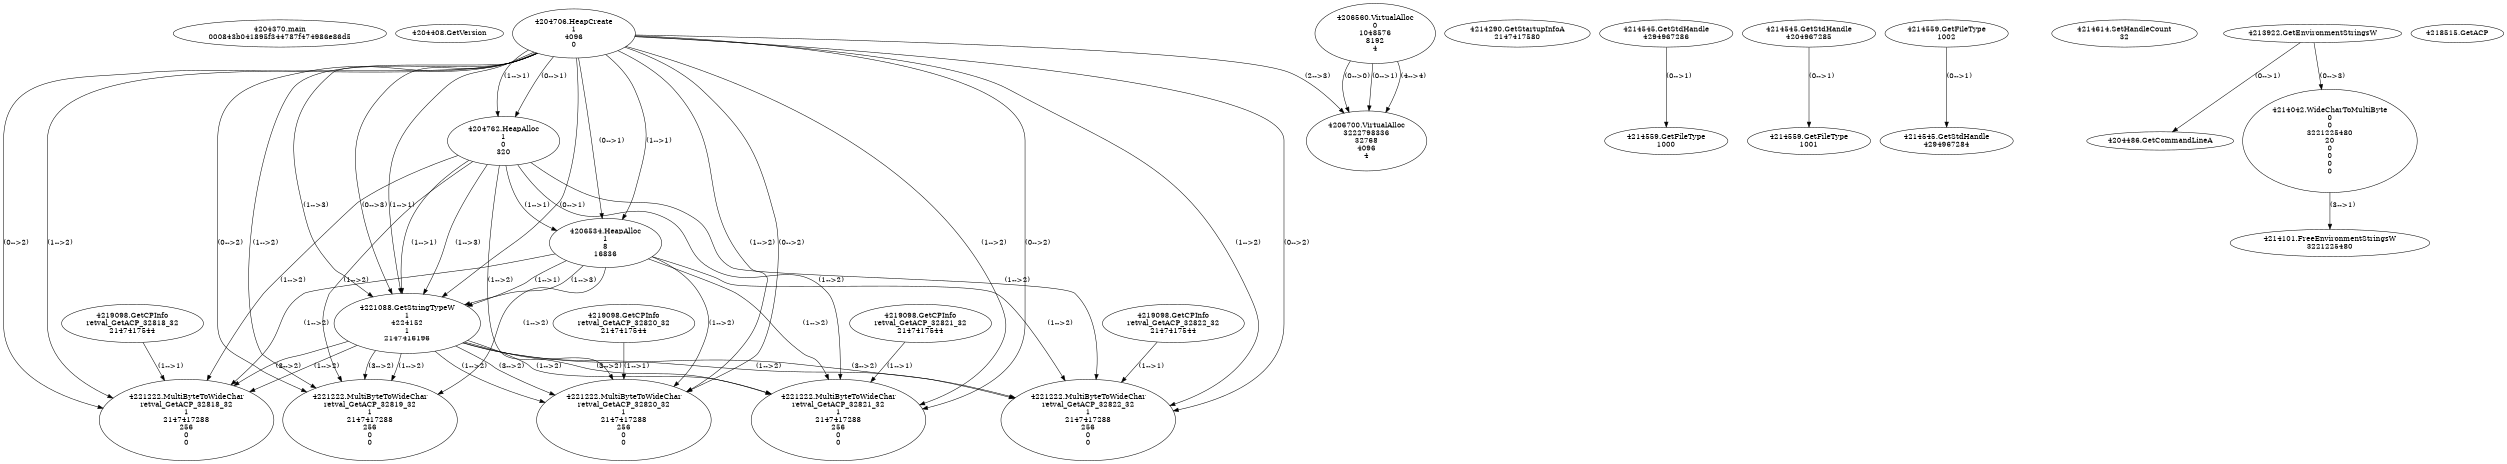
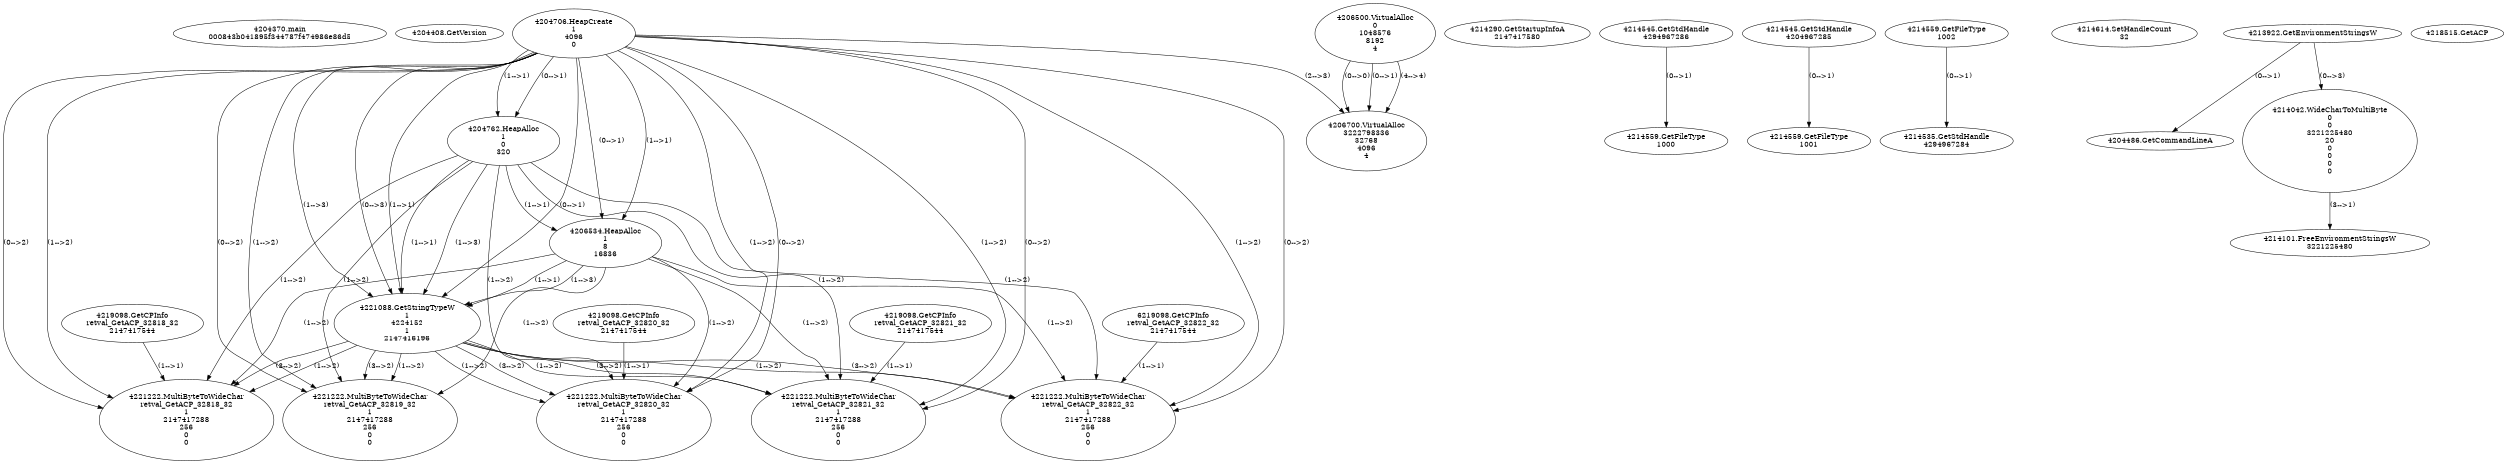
node "4206560.VirtualAlloc 0 1048576 8192 4": label "4206560.VirtualAlloc 0 1048576 8192 4" -> "4206500.VirtualAlloc 0 1048576 8192 4"
node "4214545.GetStdHandle 4294967284": label "4214545.GetStdHandle 4294967284" -> "4214535.GetStdHandle 4294967284"
node "4219098.GetCPInfo retval_GetACP_32822_32 2147417544": label "4219098.GetCPInfo retval_GetACP_32822_32 2147417544" -> "6219098.GetCPInfo retval_GetACP_32822_32 2147417544"
